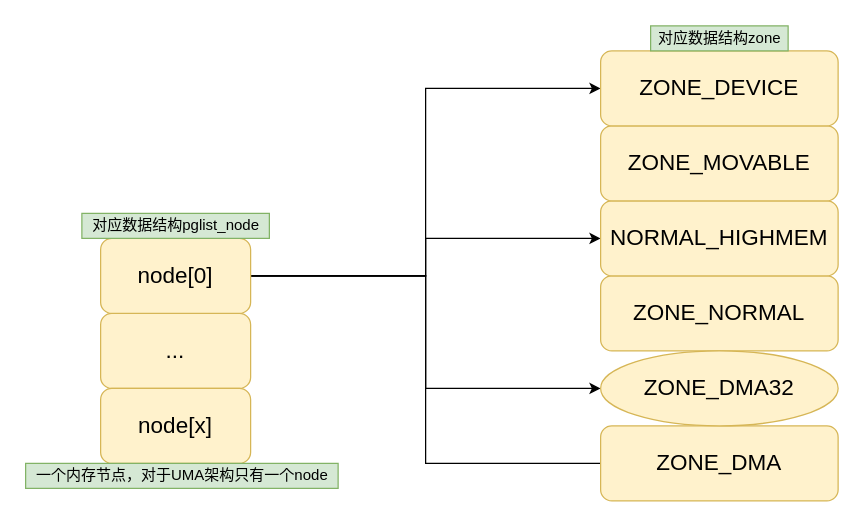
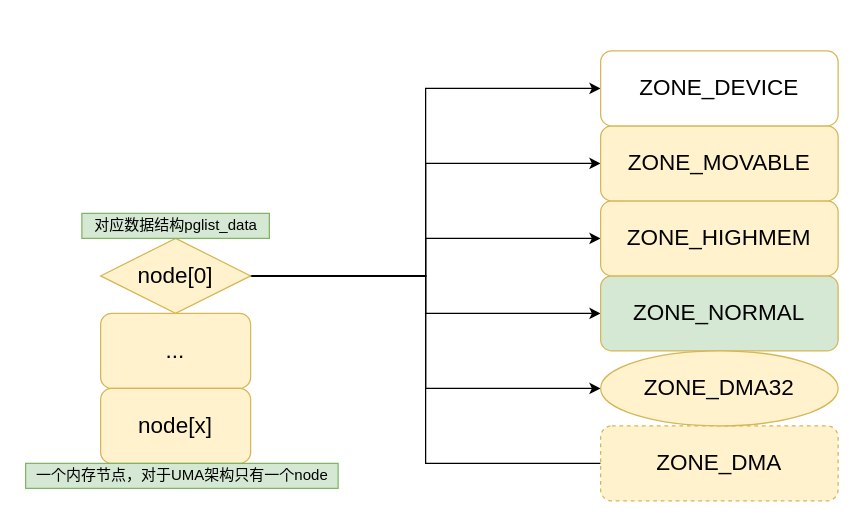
node "对应数据结构zone": removed
node "ZONE_DEVICE": fillcolor #fff2cc -> #ffffff
edge "node[0]" -> "ZONE_MOVABLE": added
node "对应数据结构pglist_node": label "对应数据结构pglist_node" -> "对应数据结构pglist_data"
node "NORMAL_HIGHMEM": label "NORMAL_HIGHMEM" -> "ZONE_HIGHMEM"
node "node[0]": shape rounded rectangle -> diamond
edge "node[0]" -> "ZONE_NORMAL": added
node "ZONE_NORMAL": fillcolor #fff2cc -> #d5e8d4
node "ZONE_DMA": style solid -> dashed
